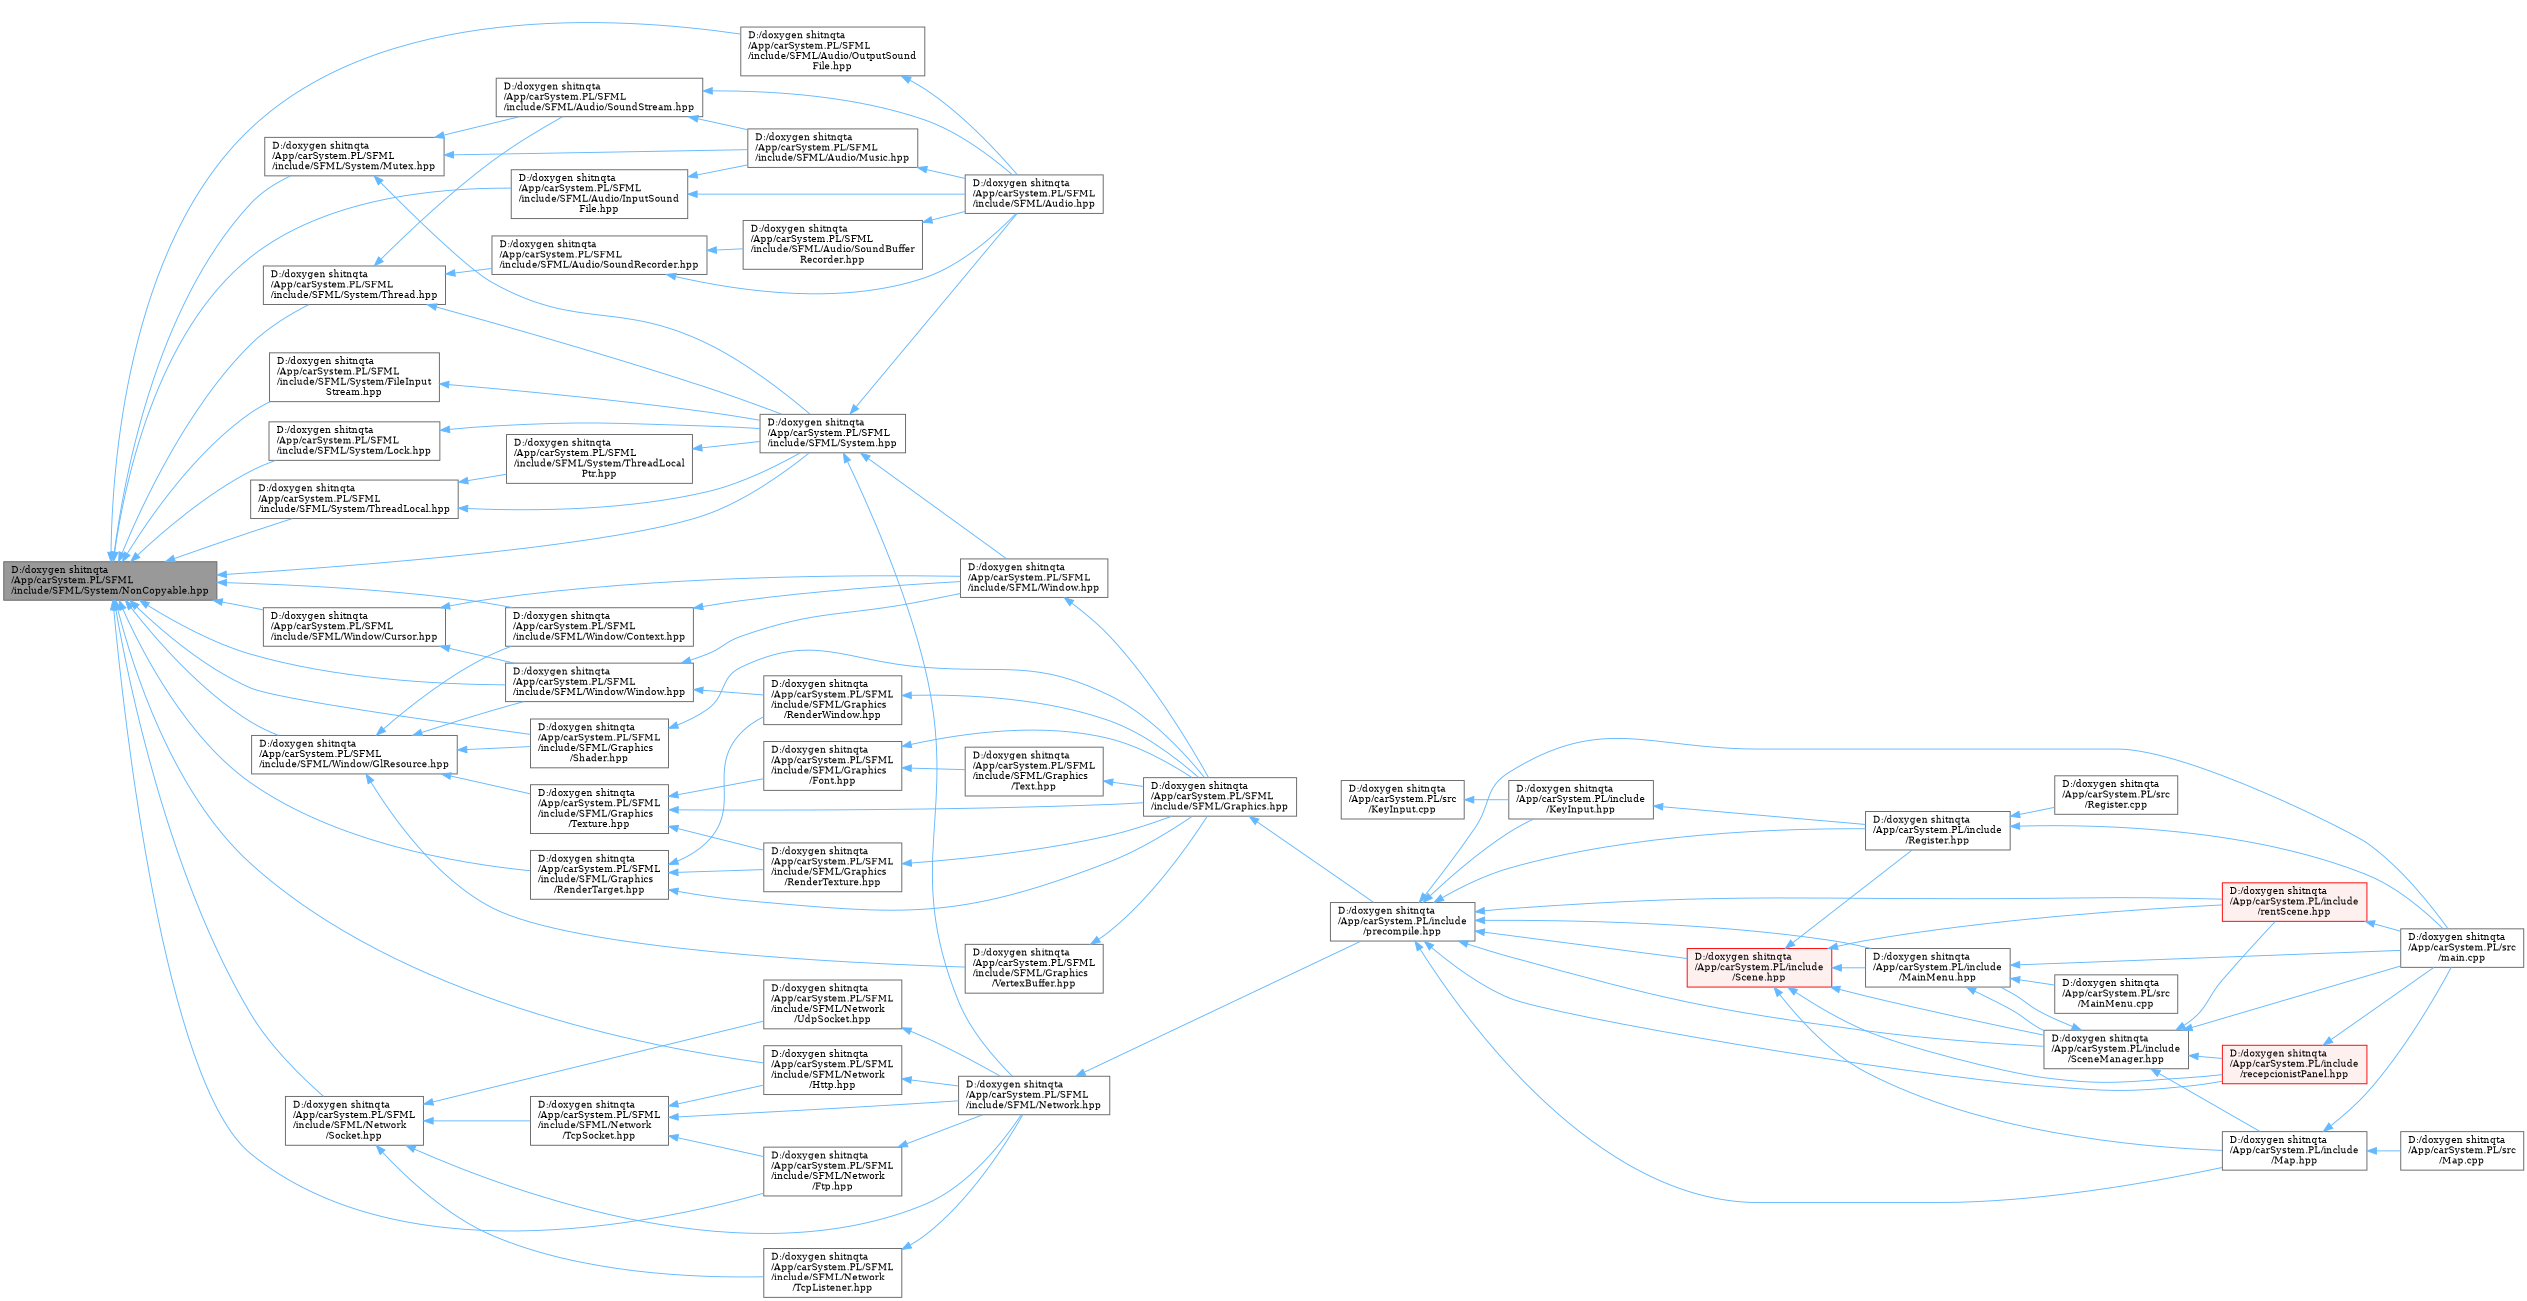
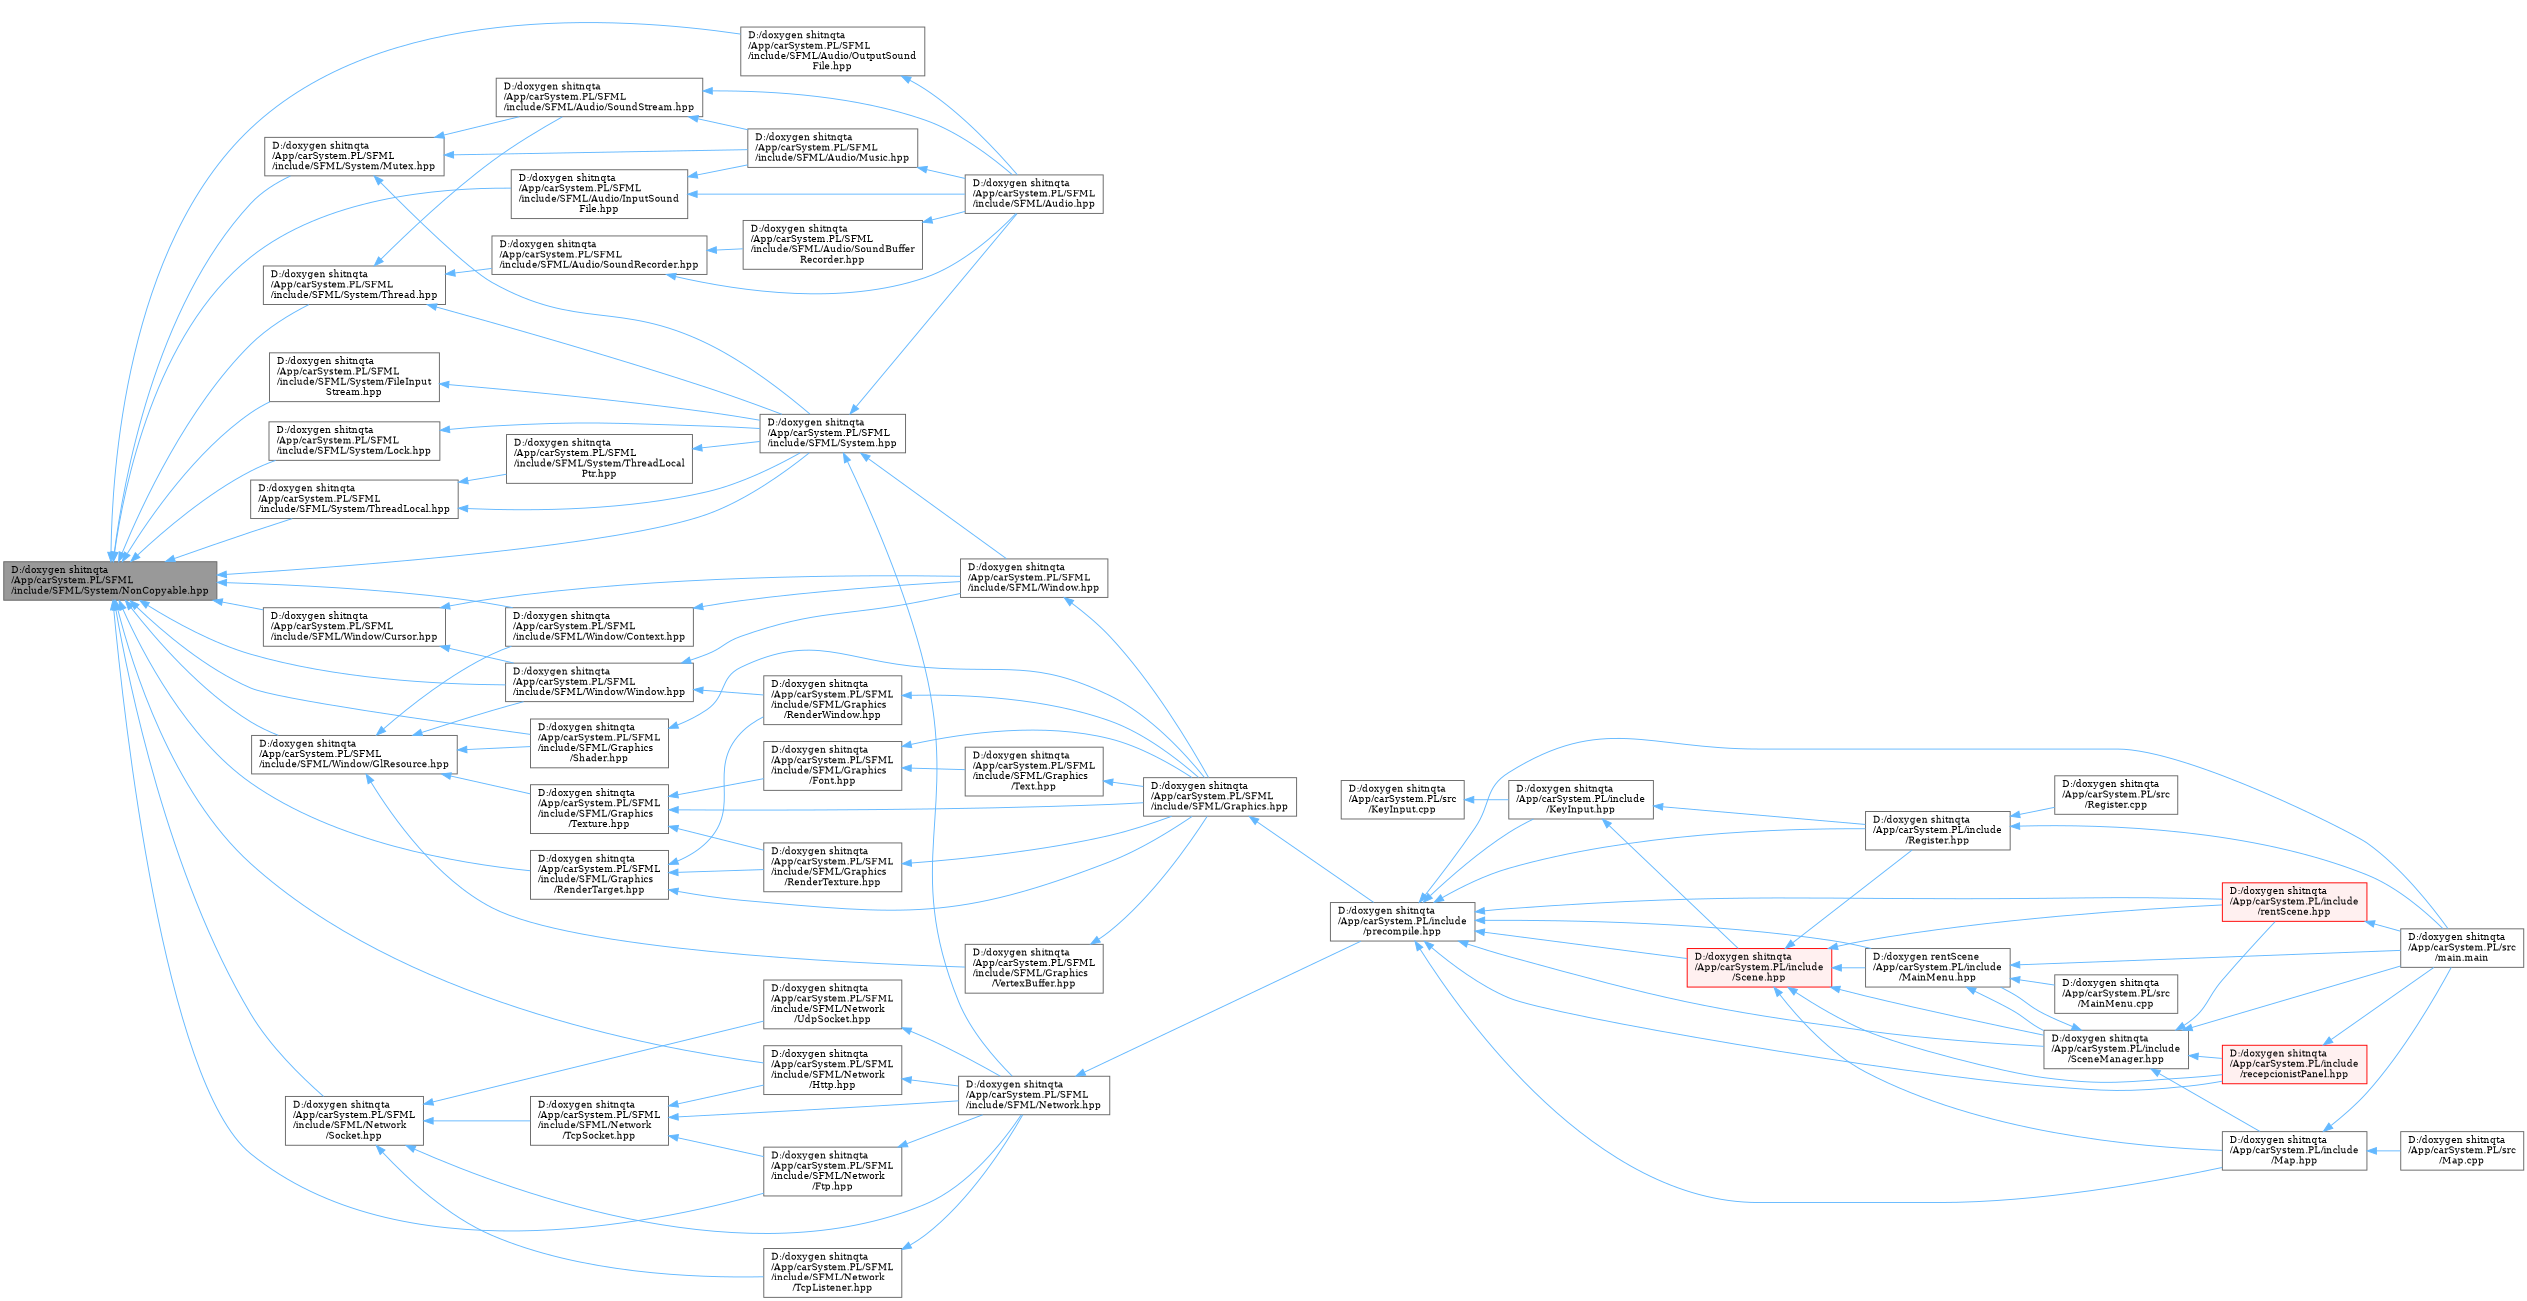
edge "D:/doxygen shitnqta /App/carSystem.PL/include /Scene.hpp" -> "D:/doxygen shitnqta /App/carSystem.PL/include /KeyInput.hpp": added
node "D:/doxygen shitnqta /App/carSystem.PL/src /main.cpp": label "D:/doxygen shitnqta /App/carSystem.PL/src /main.cpp" -> "D:/doxygen shitnqta /App/carSystem.PL/src /main.main"
node "D:/doxygen shitnqta /App/carSystem.PL/include /MainMenu.hpp": label "D:/doxygen shitnqta /App/carSystem.PL/include /MainMenu.hpp" -> "D:/doxygen rentScene /App/carSystem.PL/include /MainMenu.hpp"
